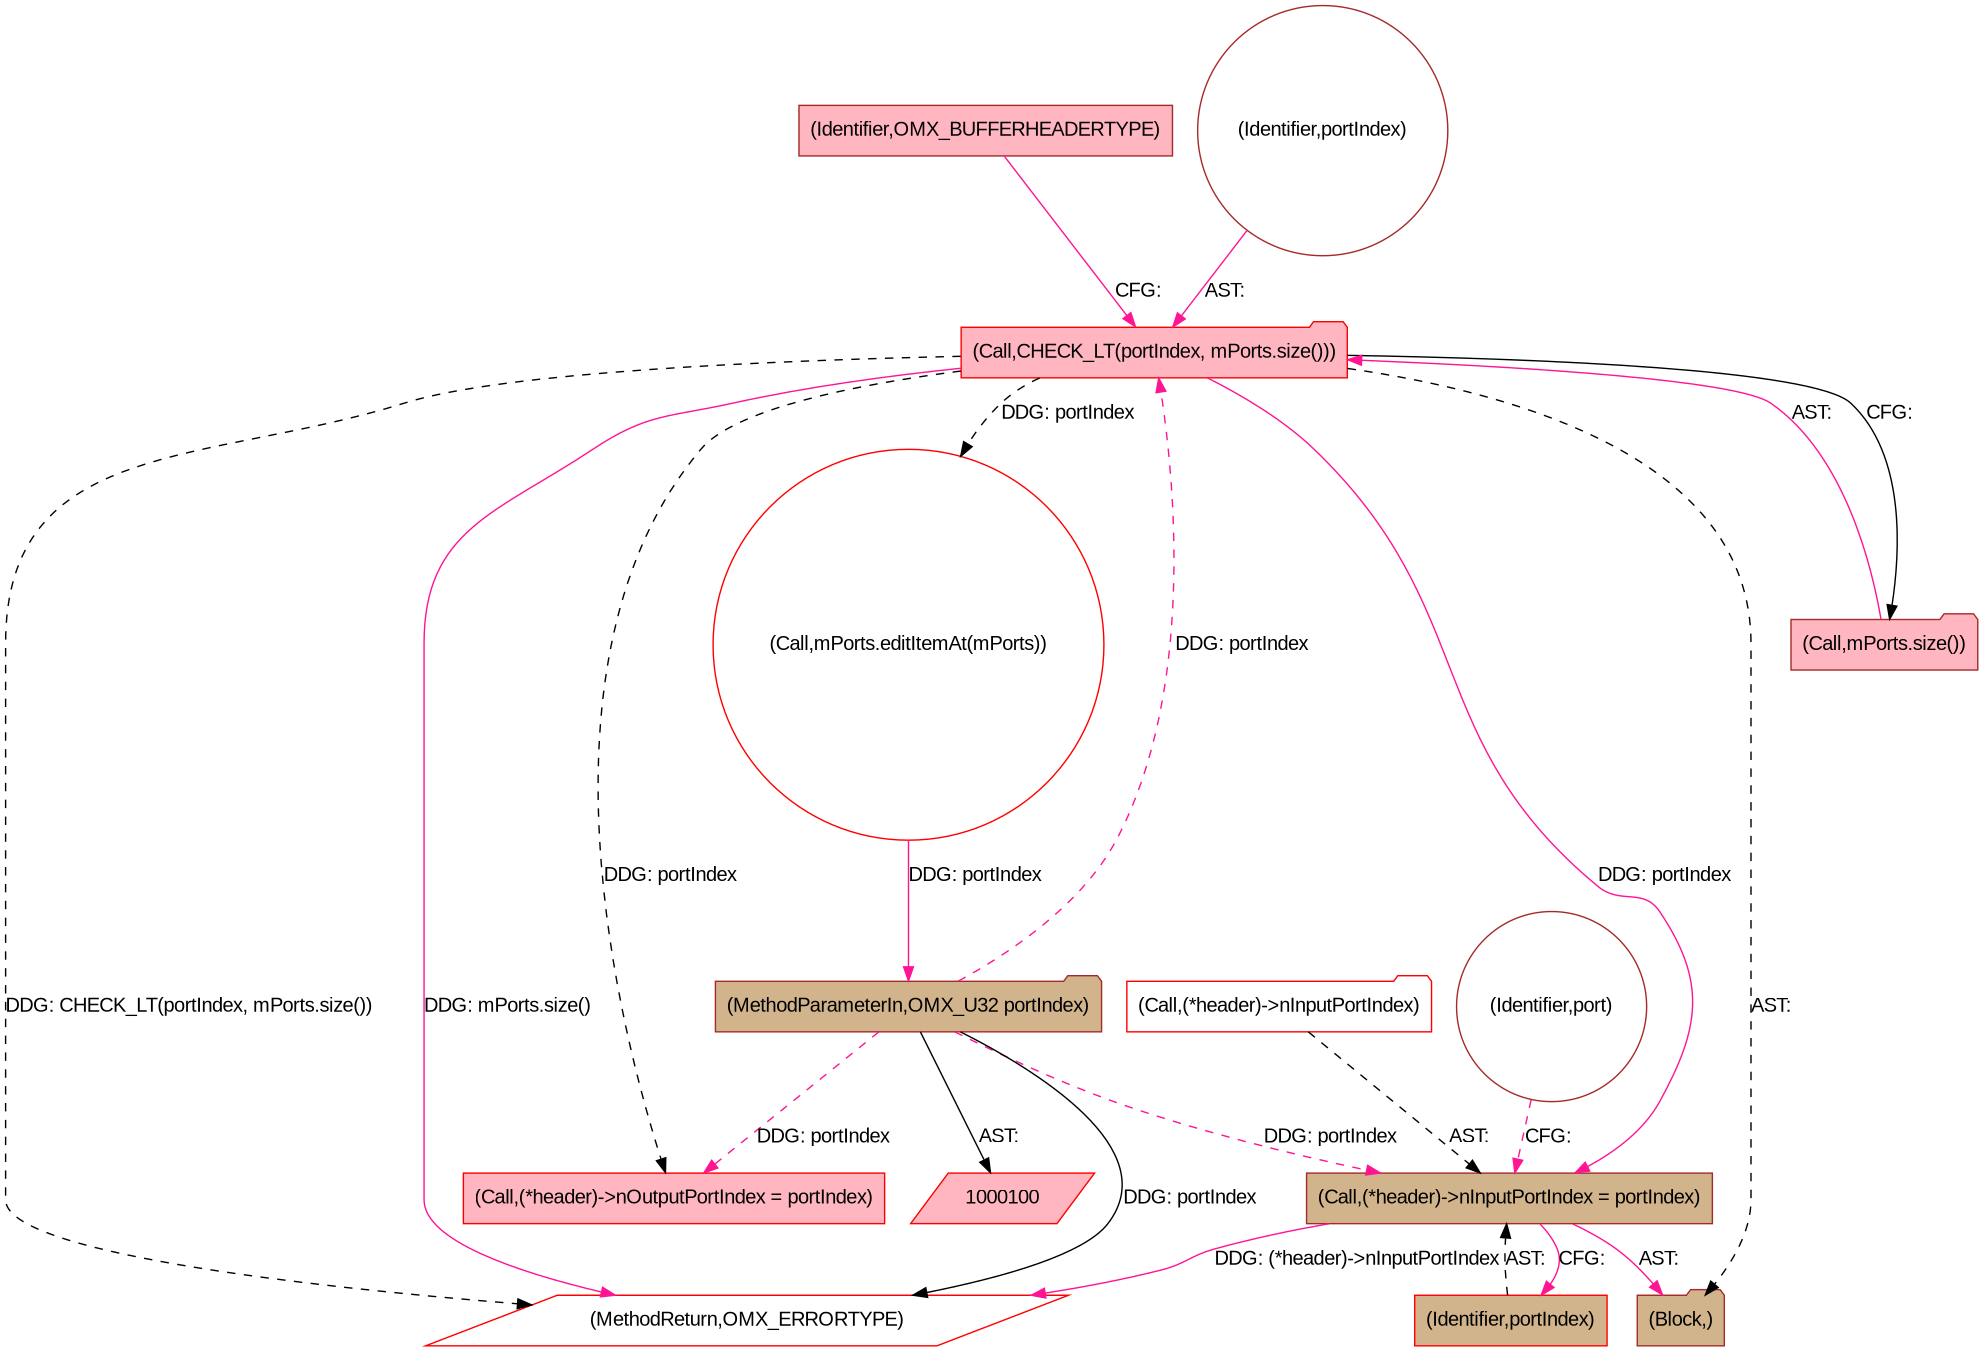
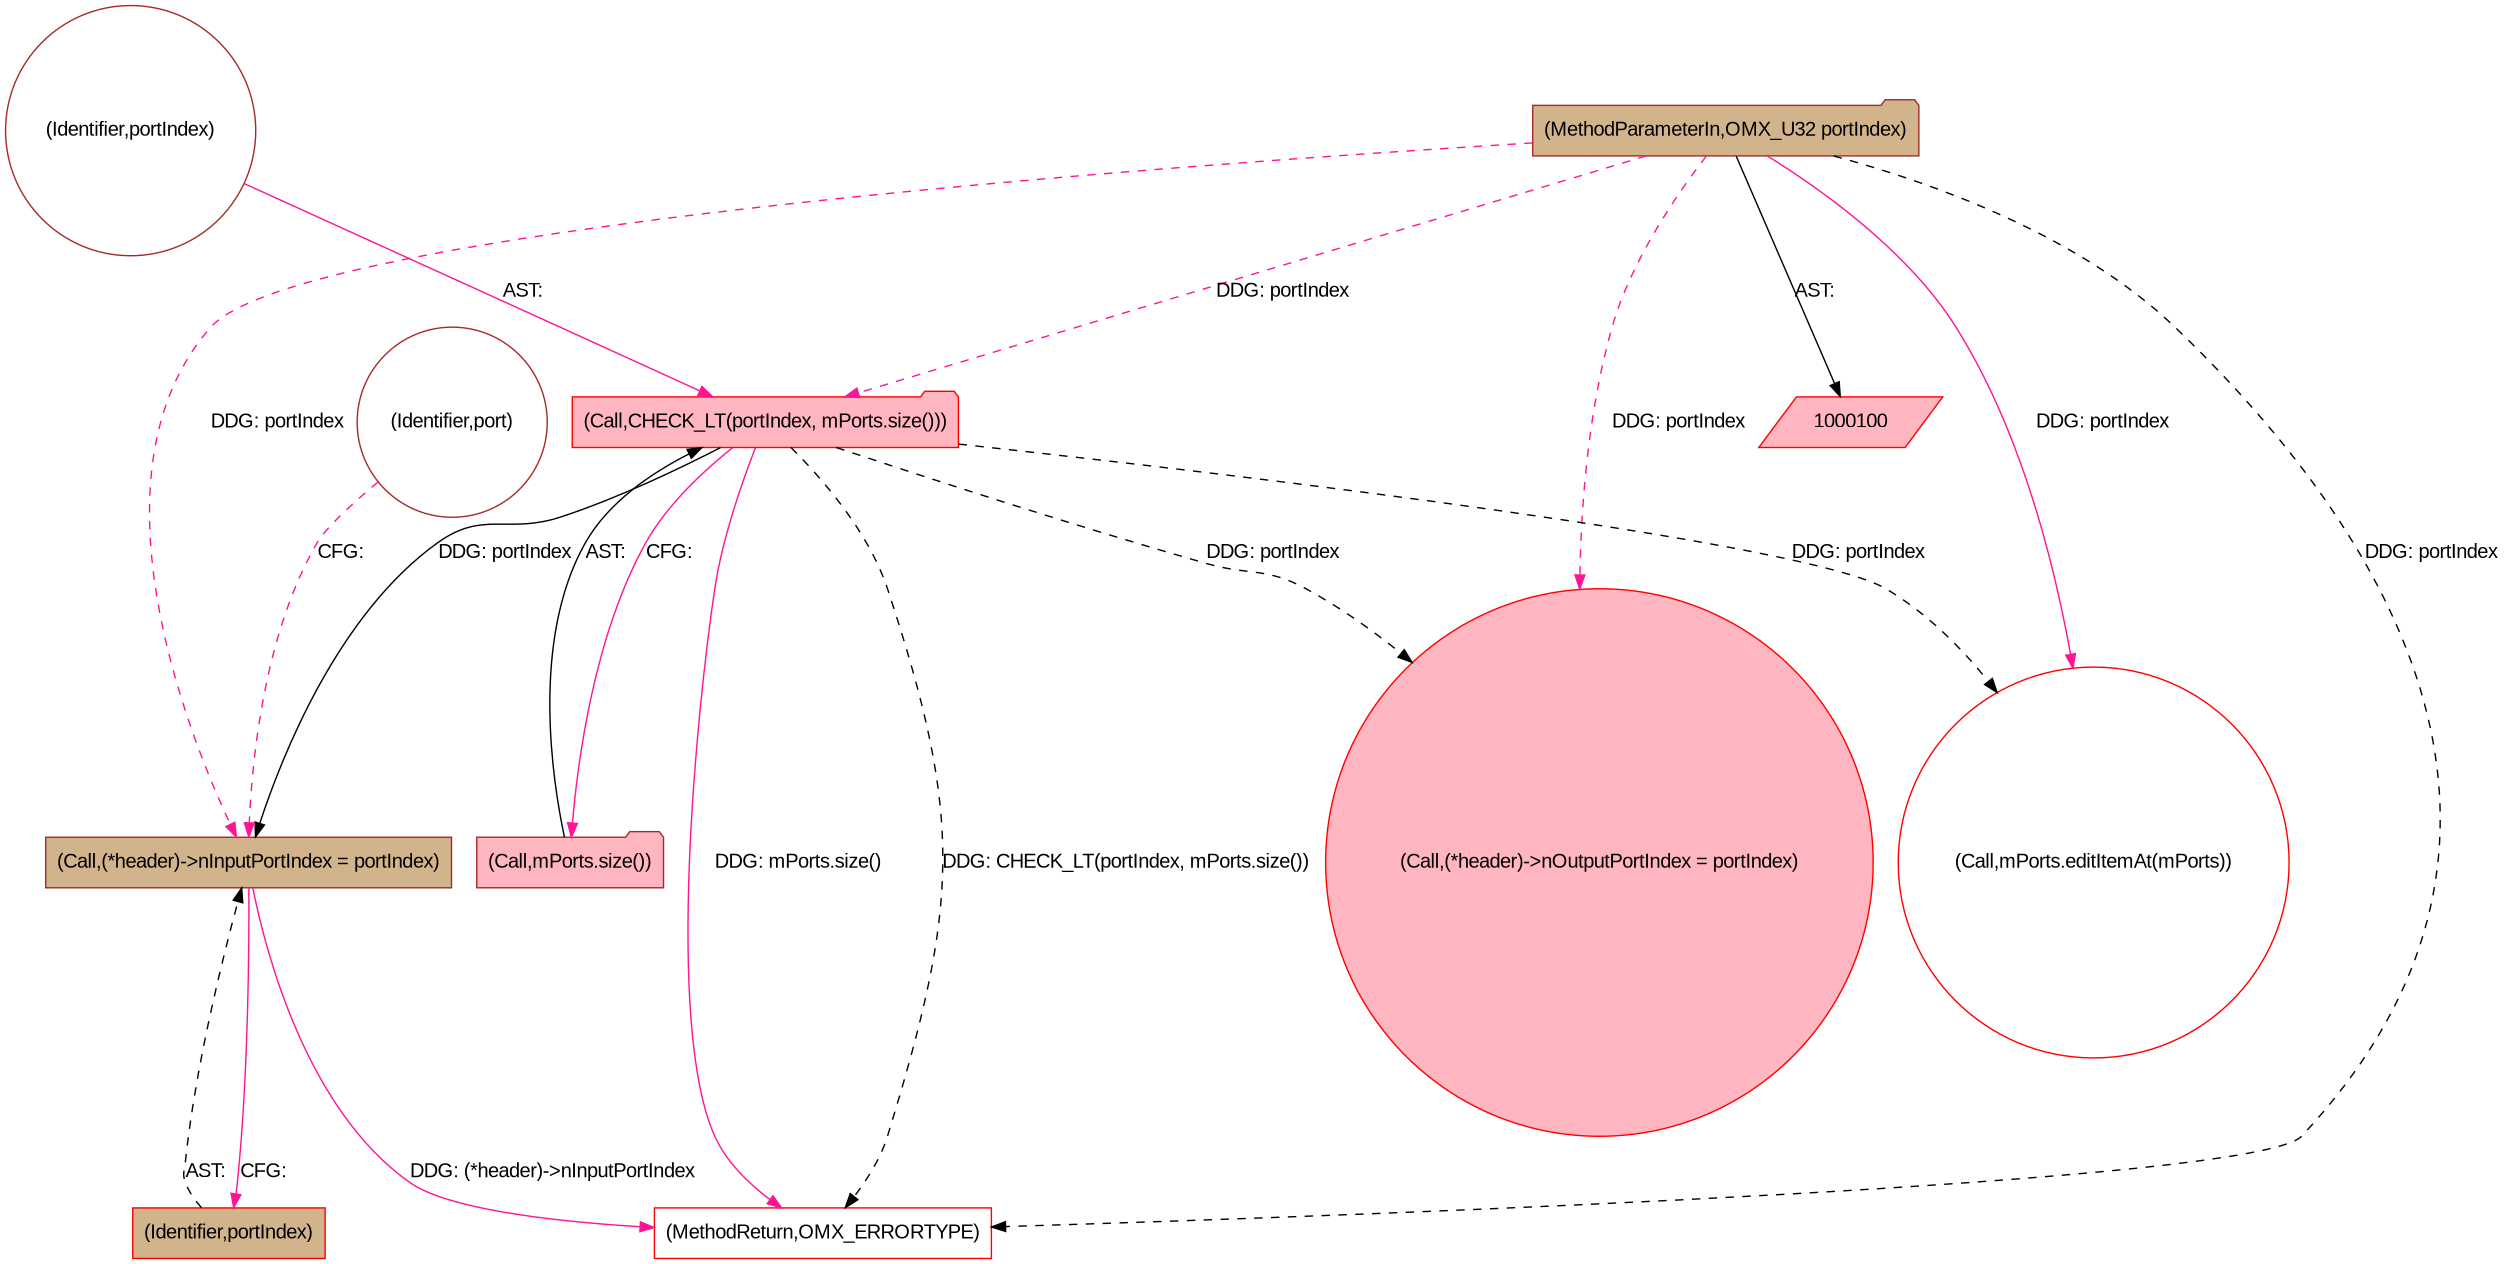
node "(Identifier,OMX_BUFFERHEADERTYPE)": removed
edge "(Call,CHECK_LT(portIndex, mPorts.size()))" -> "(Call,mPorts.size())": color black -> deeppink
edge "(Call,mPorts.size())" -> "(Call,CHECK_LT(portIndex, mPorts.size()))": color deeppink -> black
edge "(Call,CHECK_LT(portIndex, mPorts.size()))" -> "(Call,(*header)->nInputPortIndex = portIndex)": color deeppink -> black
edge "(Call,mPorts.editItemAt(mPorts))" -> "(MethodParameterIn,OMX_U32 portIndex)": reversed
node "(Call,(*header)->nInputPortIndex)": removed
edge "(MethodParameterIn,OMX_U32 portIndex)" -> "(MethodReturn,OMX_ERRORTYPE)": style solid -> dashed
node "(Call,(*header)->nOutputPortIndex = portIndex)": shape box -> circle
node "(MethodReturn,OMX_ERRORTYPE)": shape parallelogram -> box
node "(Block,)": removed
